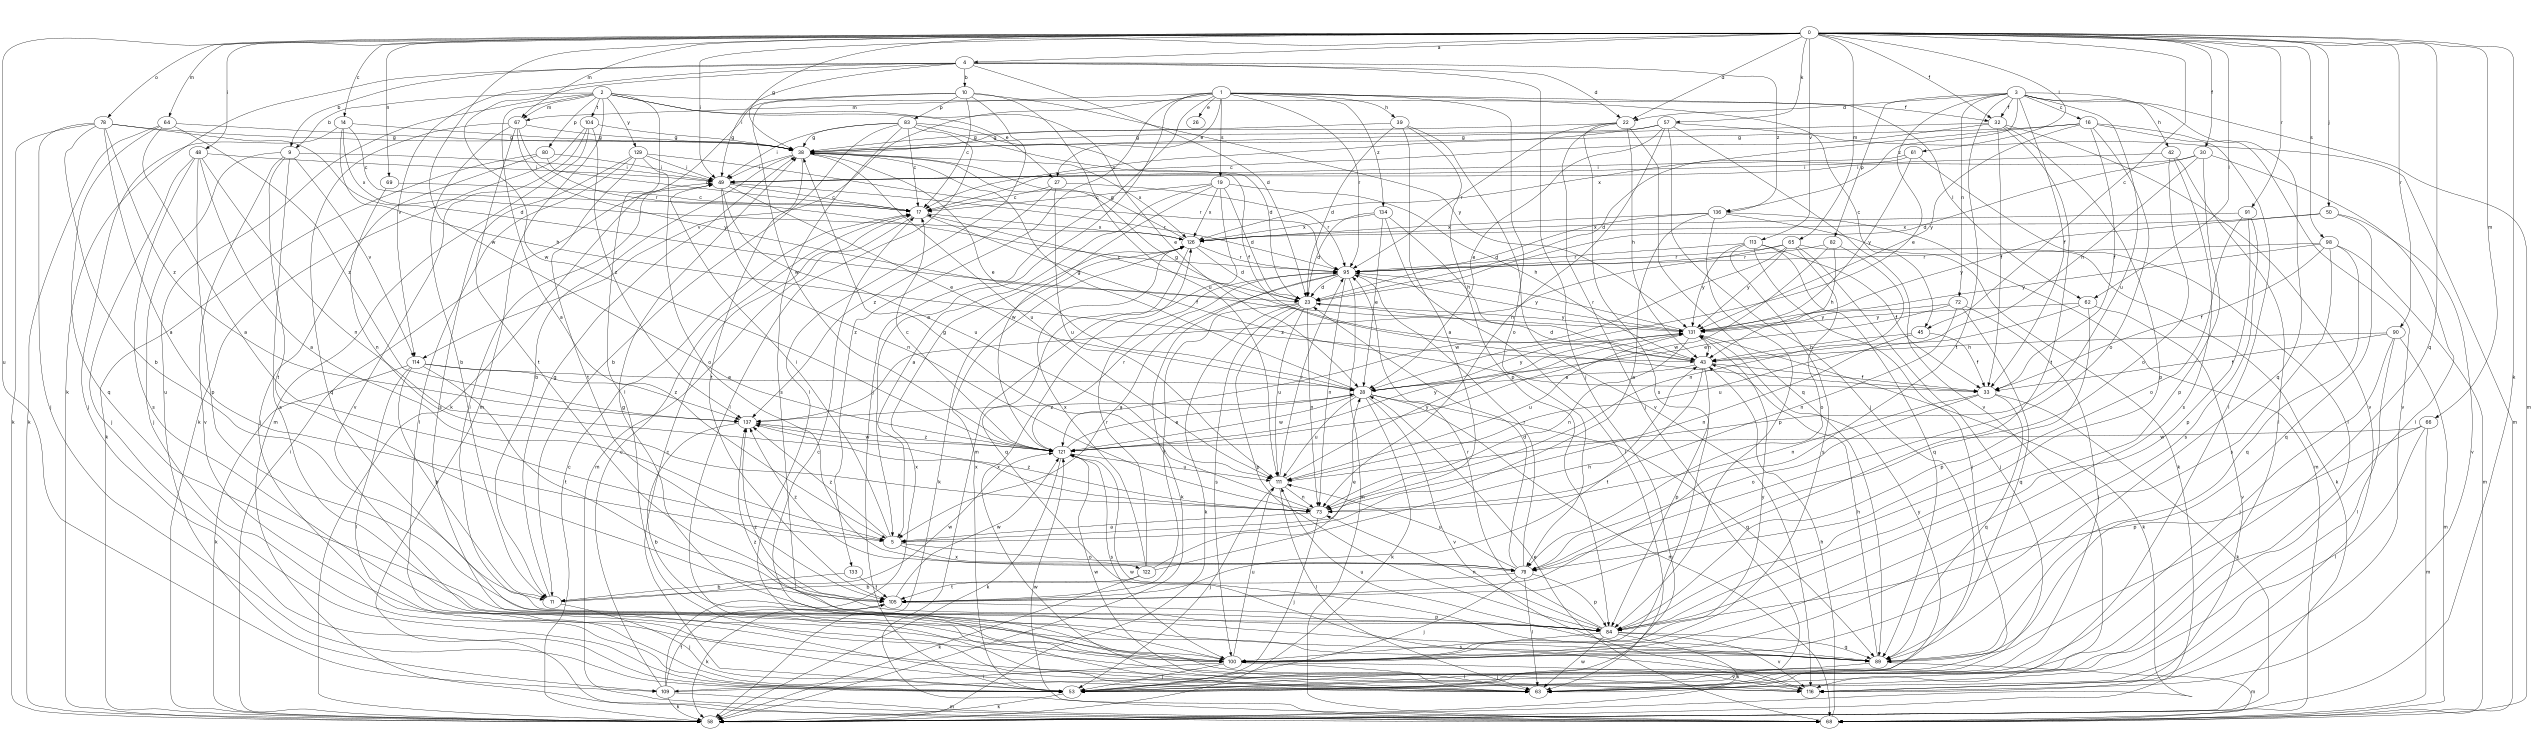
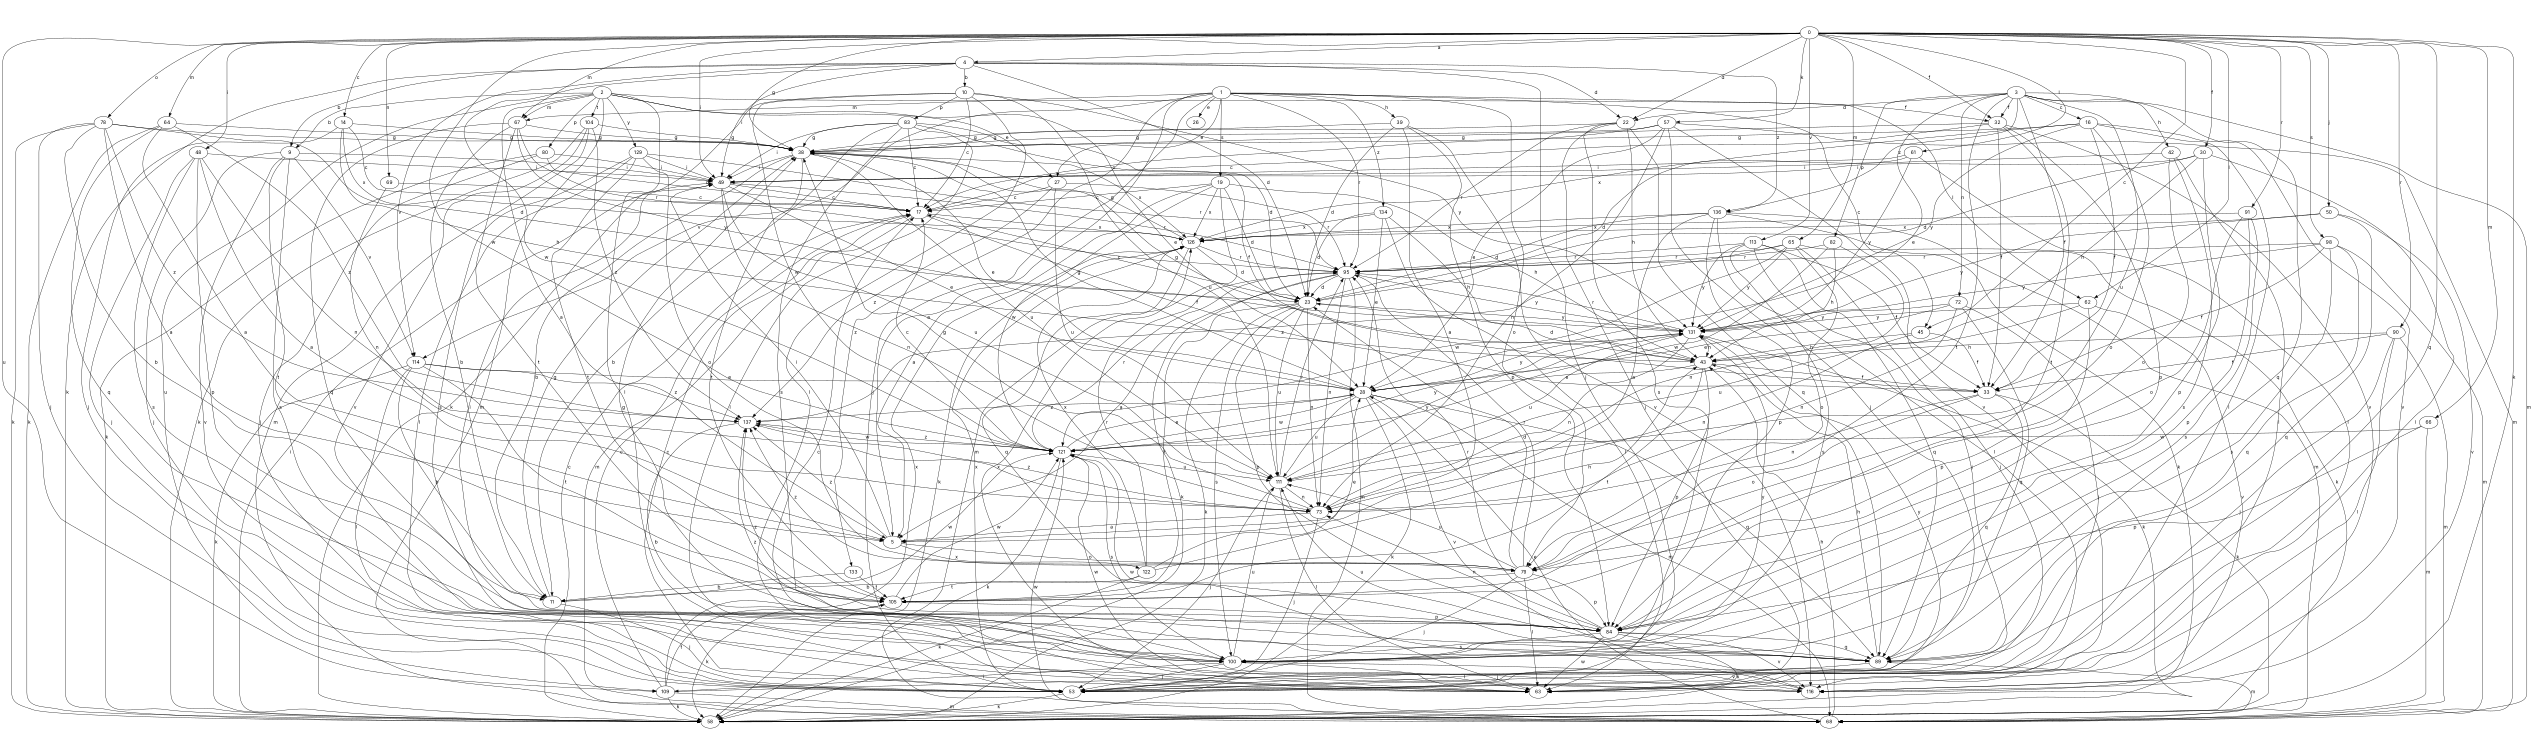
edge "66" -> "63": now "136" -> "63"
